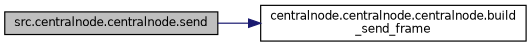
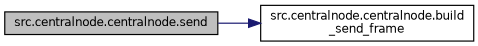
node "centralnode.centralnode.centralnode.build _send_frame": label "centralnode.centralnode.centralnode.build _send_frame" -> "src.centralnode.centralnode.build _send_frame"
